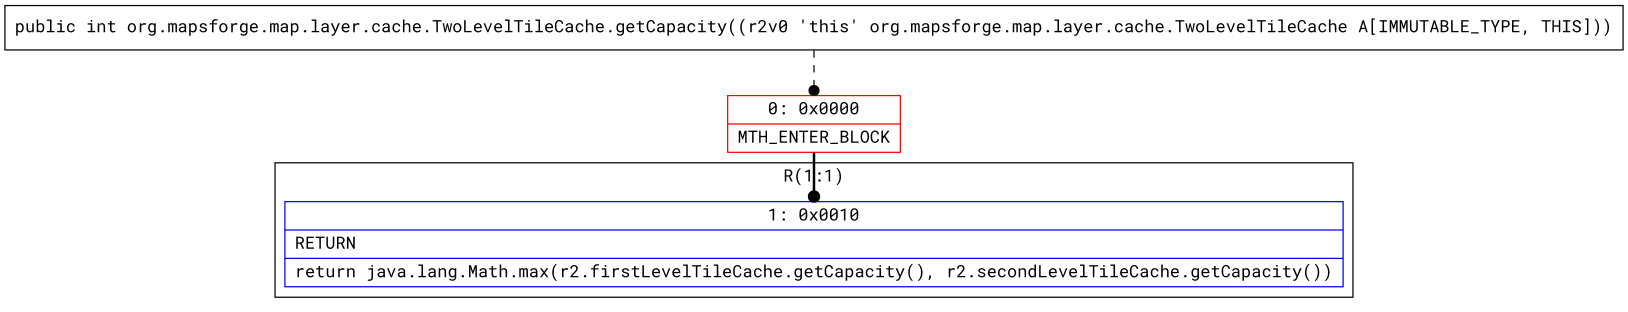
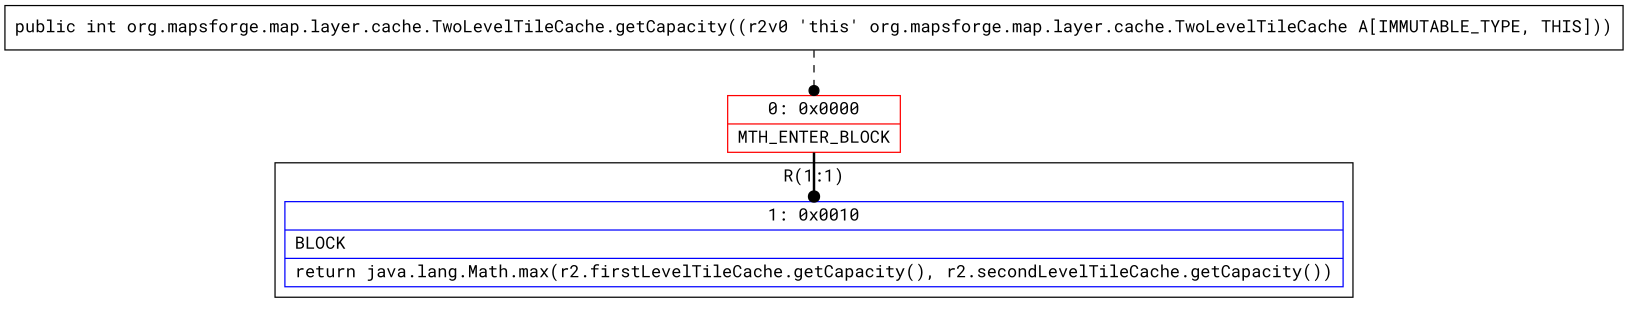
node "1: 0x0010": text "RETURN" -> "BLOCK"
